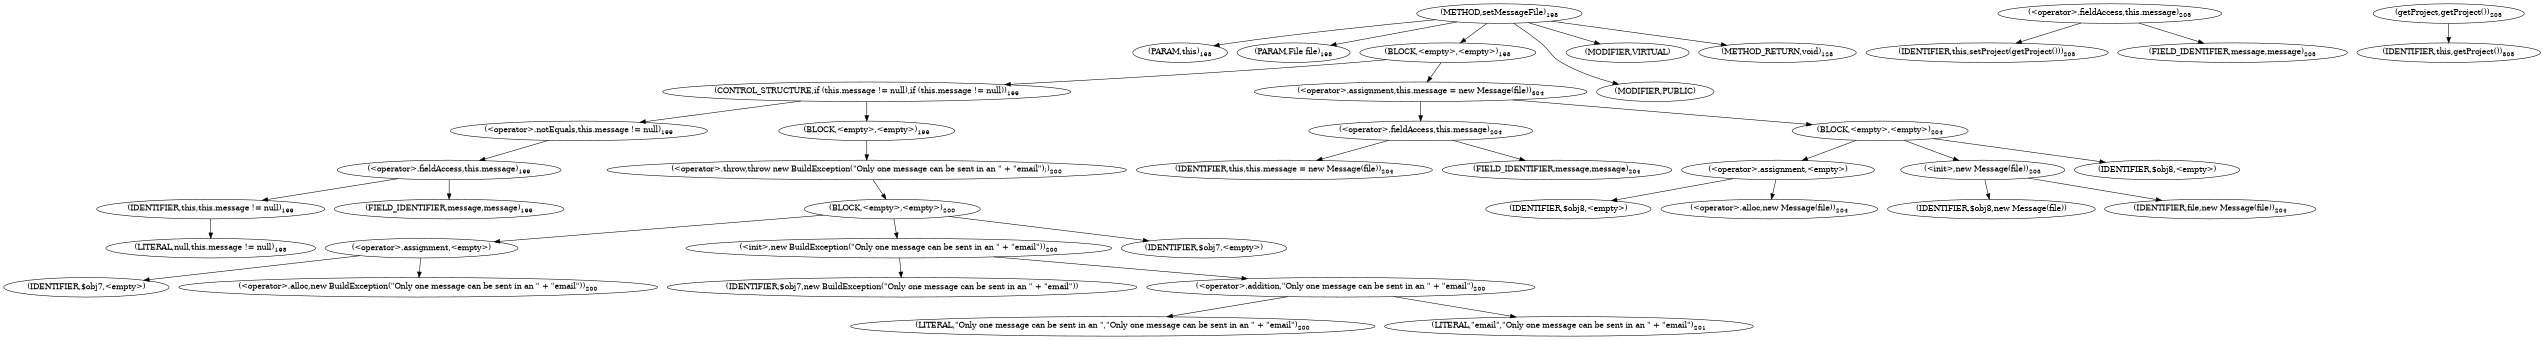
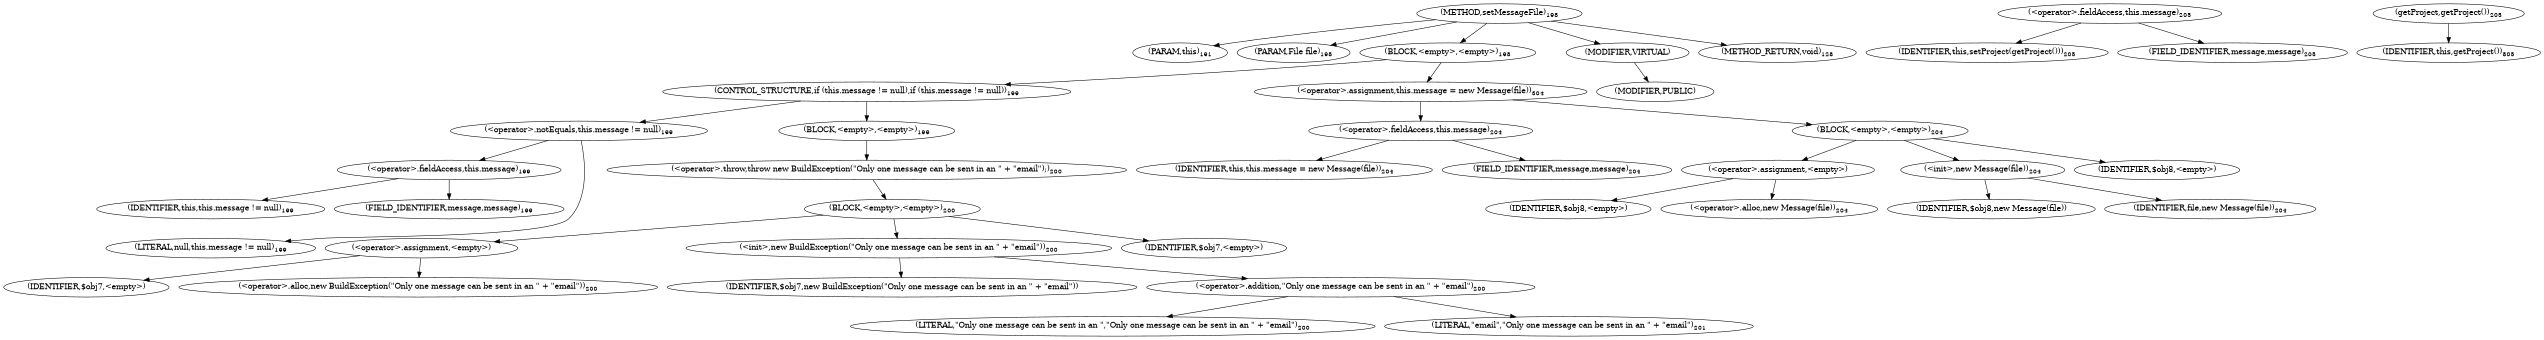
node "(PARAM,this)": text "198" -> "191"
edge "(METHOD,setMessageFile)" -> "(MODIFIER,PUBLIC)": now "(MODIFIER,VIRTUAL)" -> "(MODIFIER,PUBLIC)"
node "(<init>,new Message(file))": text "203" -> "204"
edge "(IDENTIFIER,this,this.message != null)" -> "(LITERAL,null,this.message != null)": now "(<operator>.notEquals,this.message != null)" -> "(LITERAL,null,this.message != null)"
node "(LITERAL,null,this.message != null)": text "198" -> "199"
